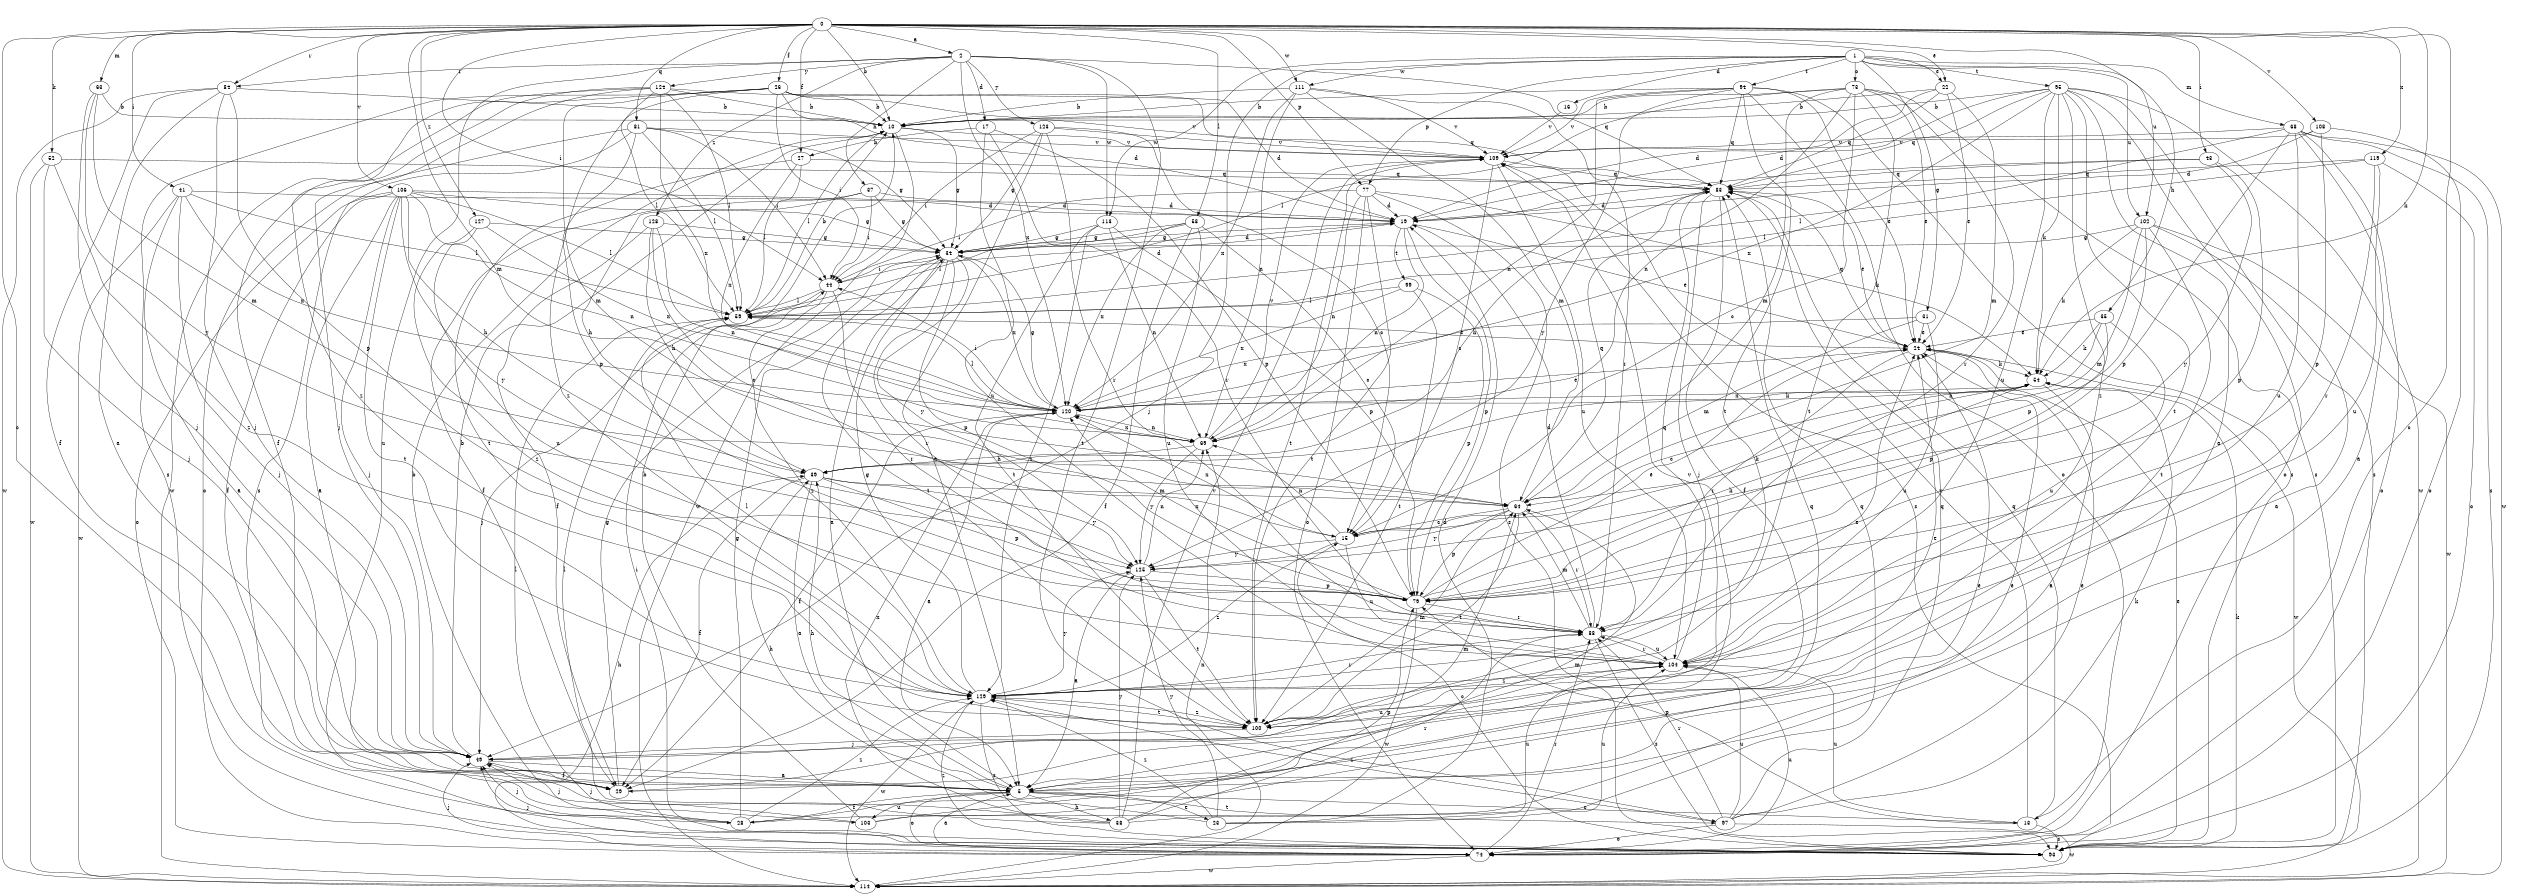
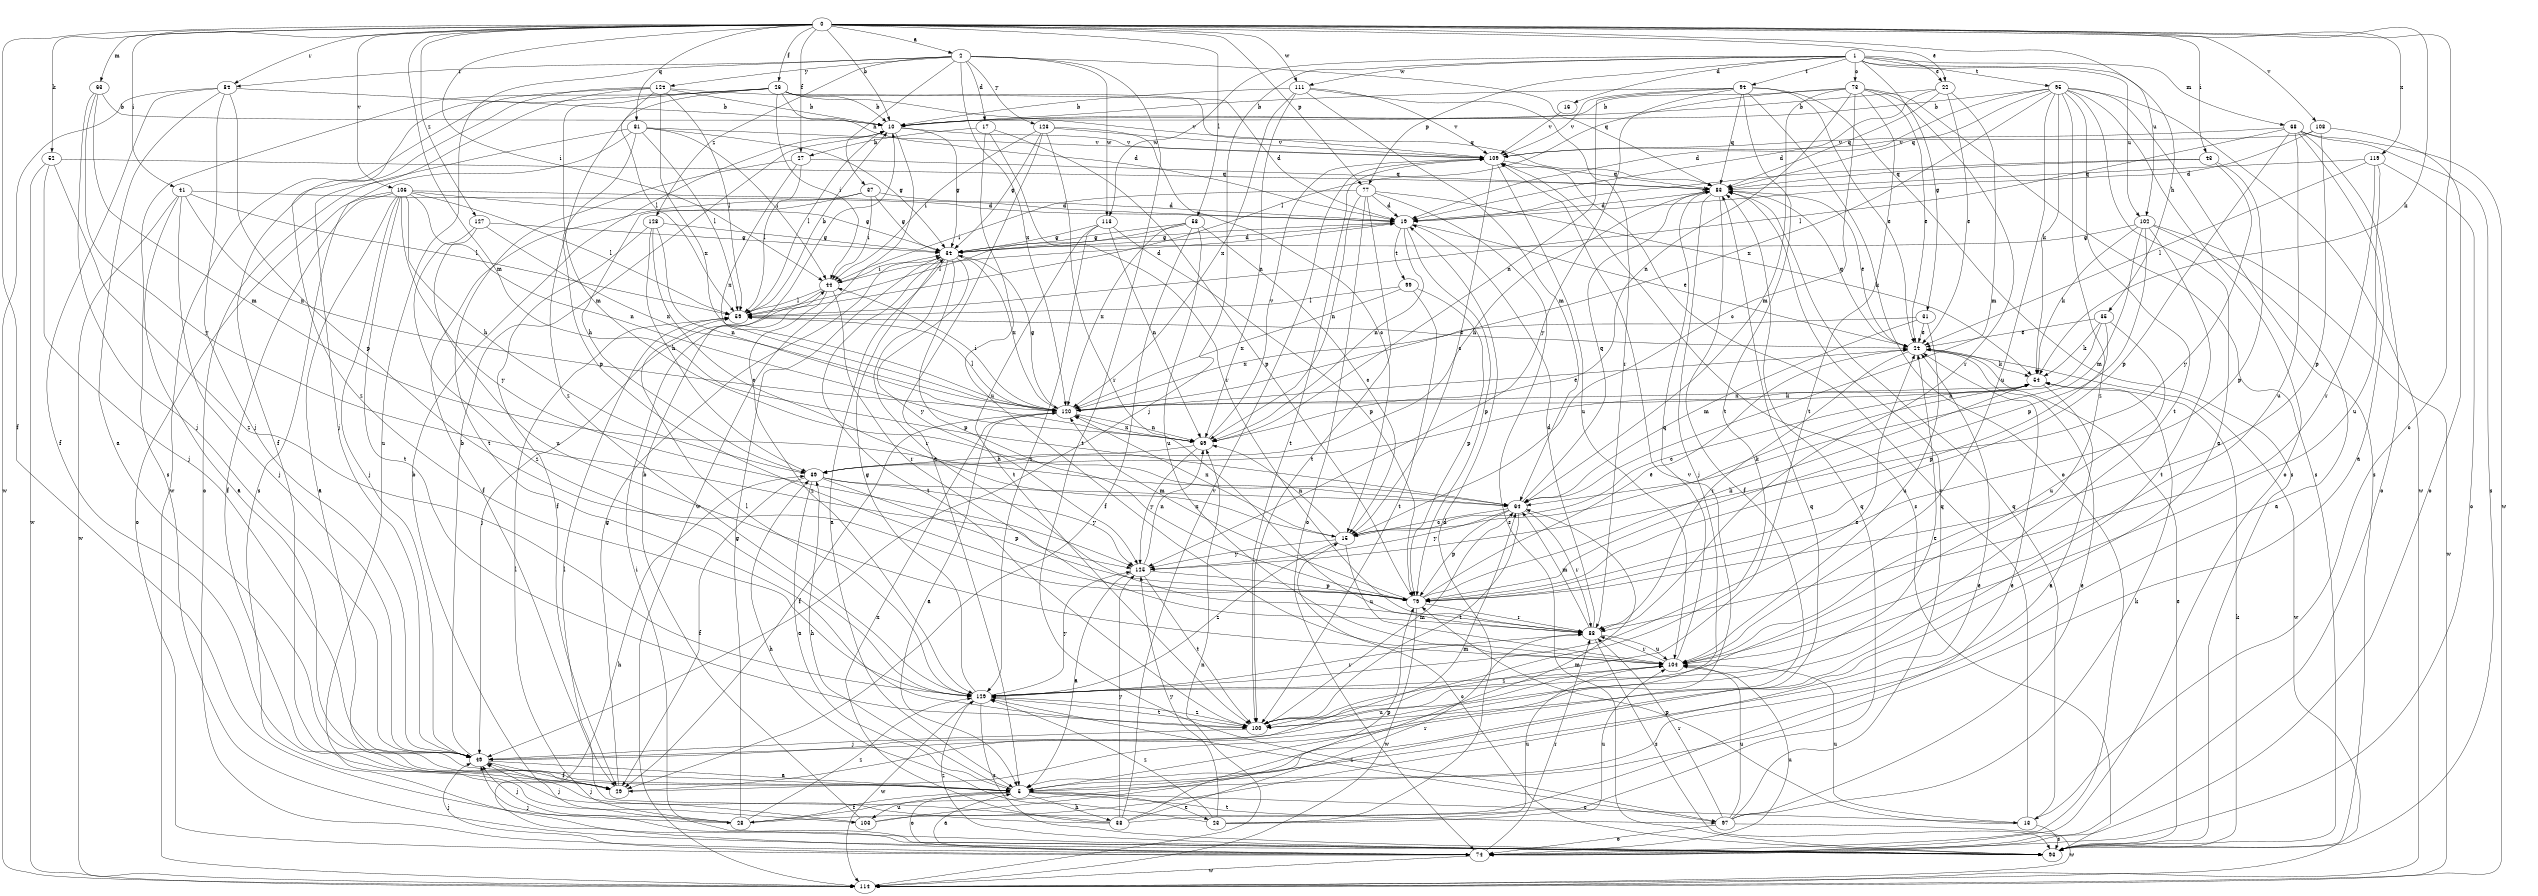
edge "119" -> "59": now "119" -> "24"
edge "0" -> "28": label "c" -> "f"
